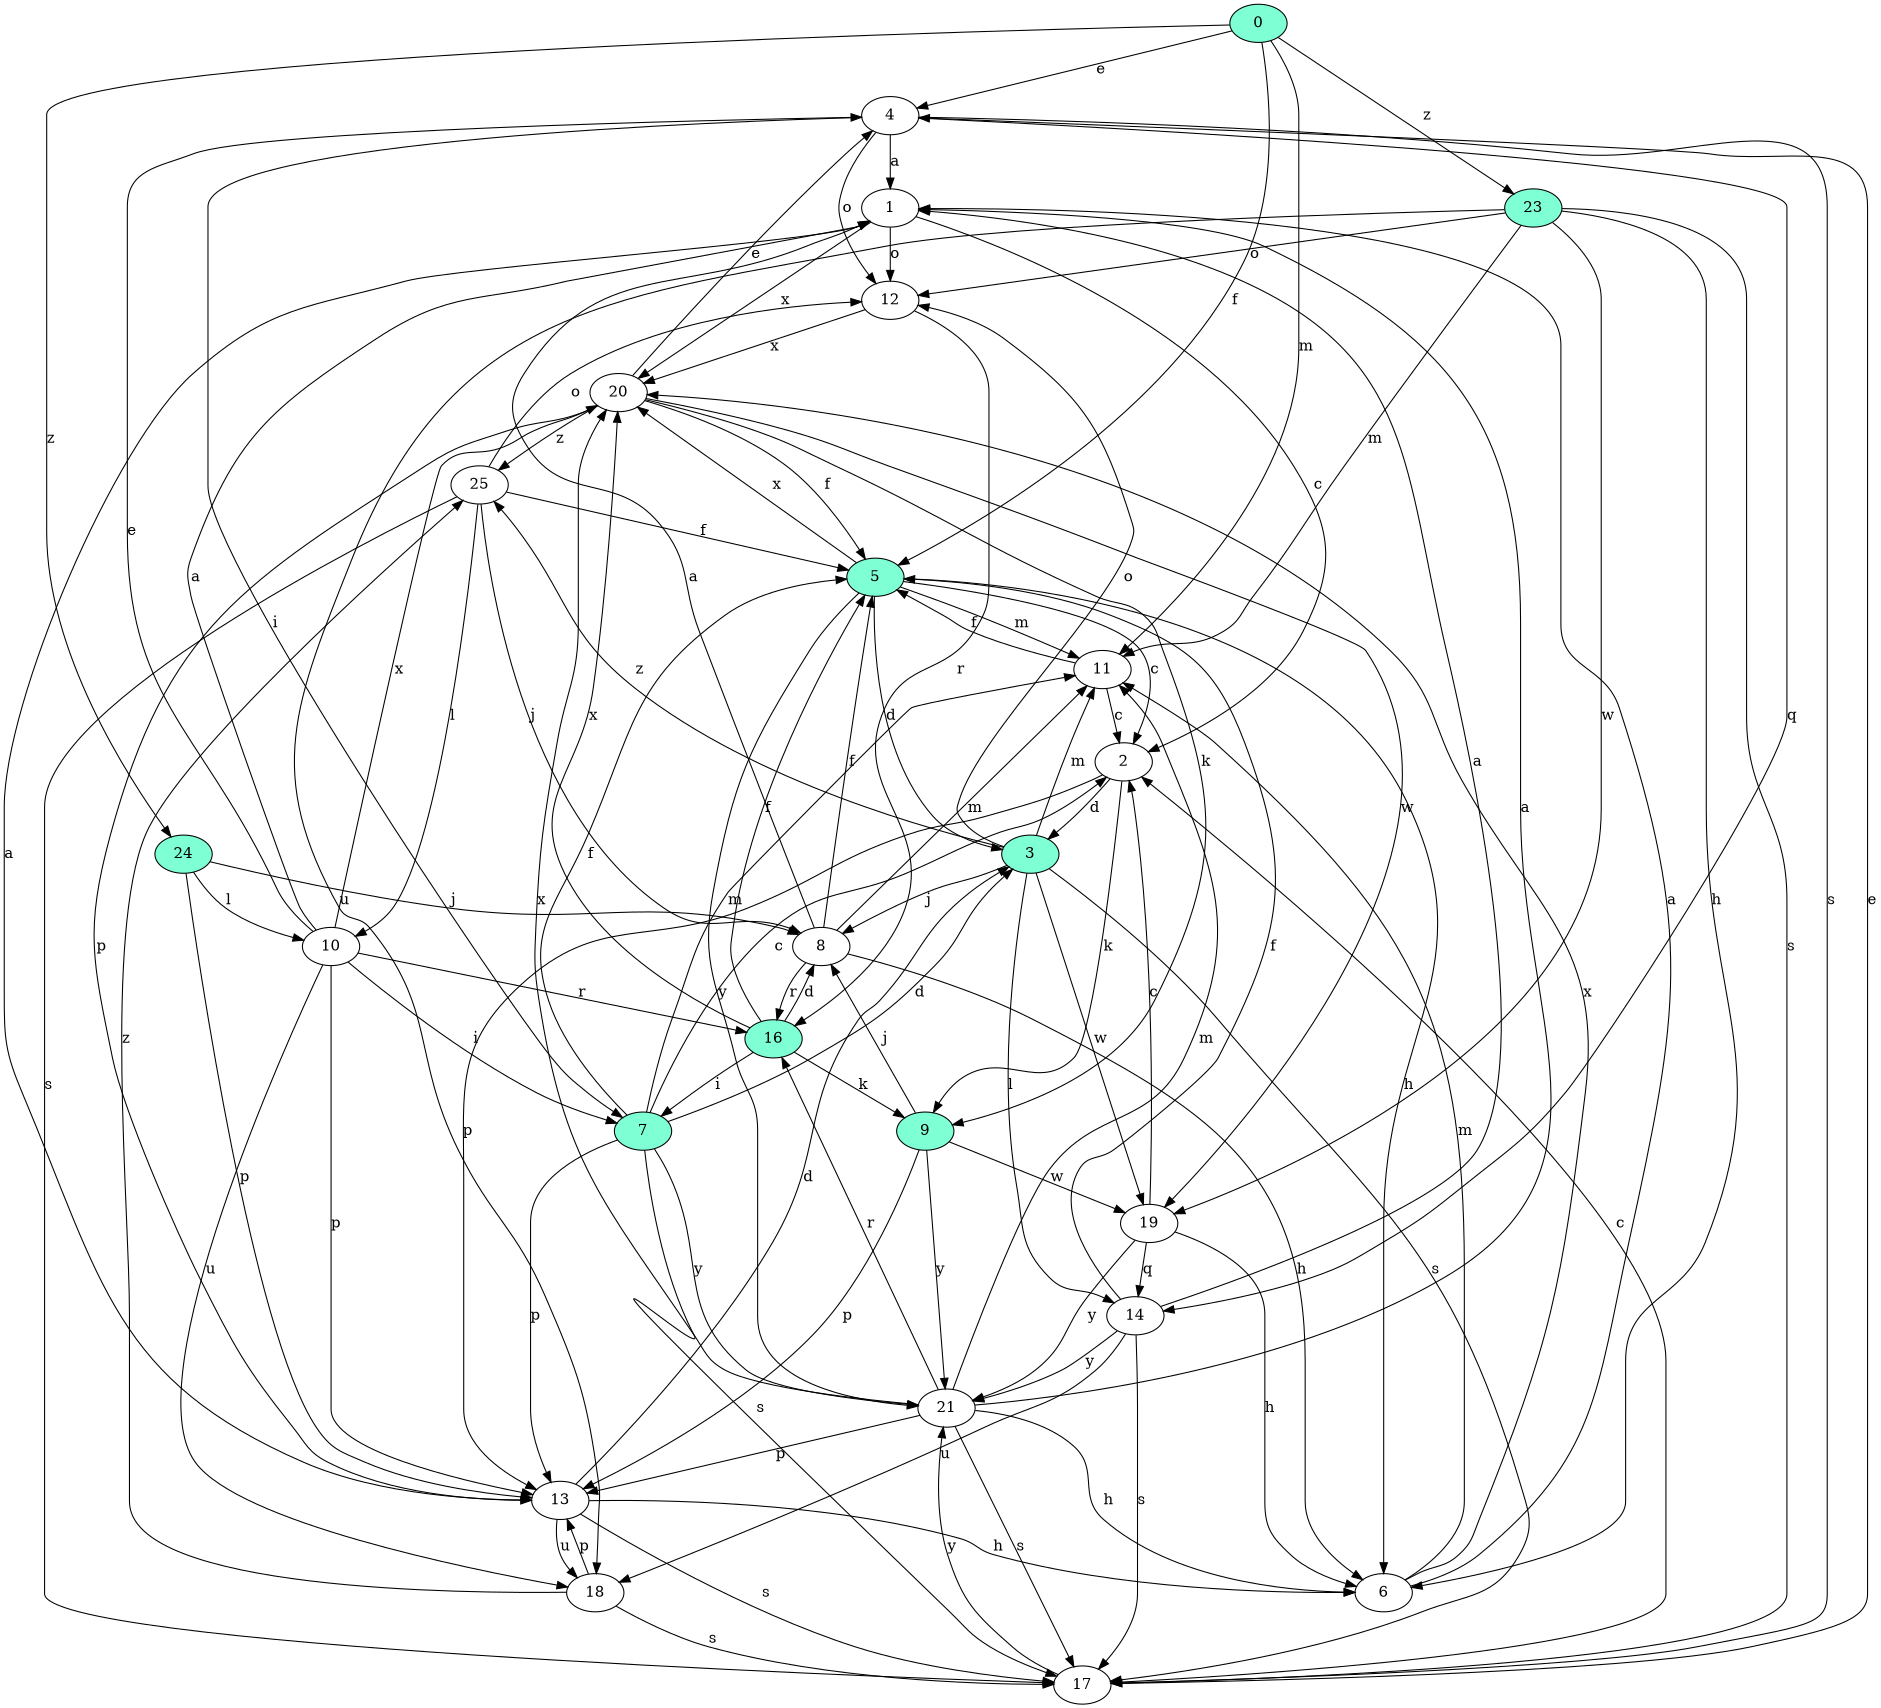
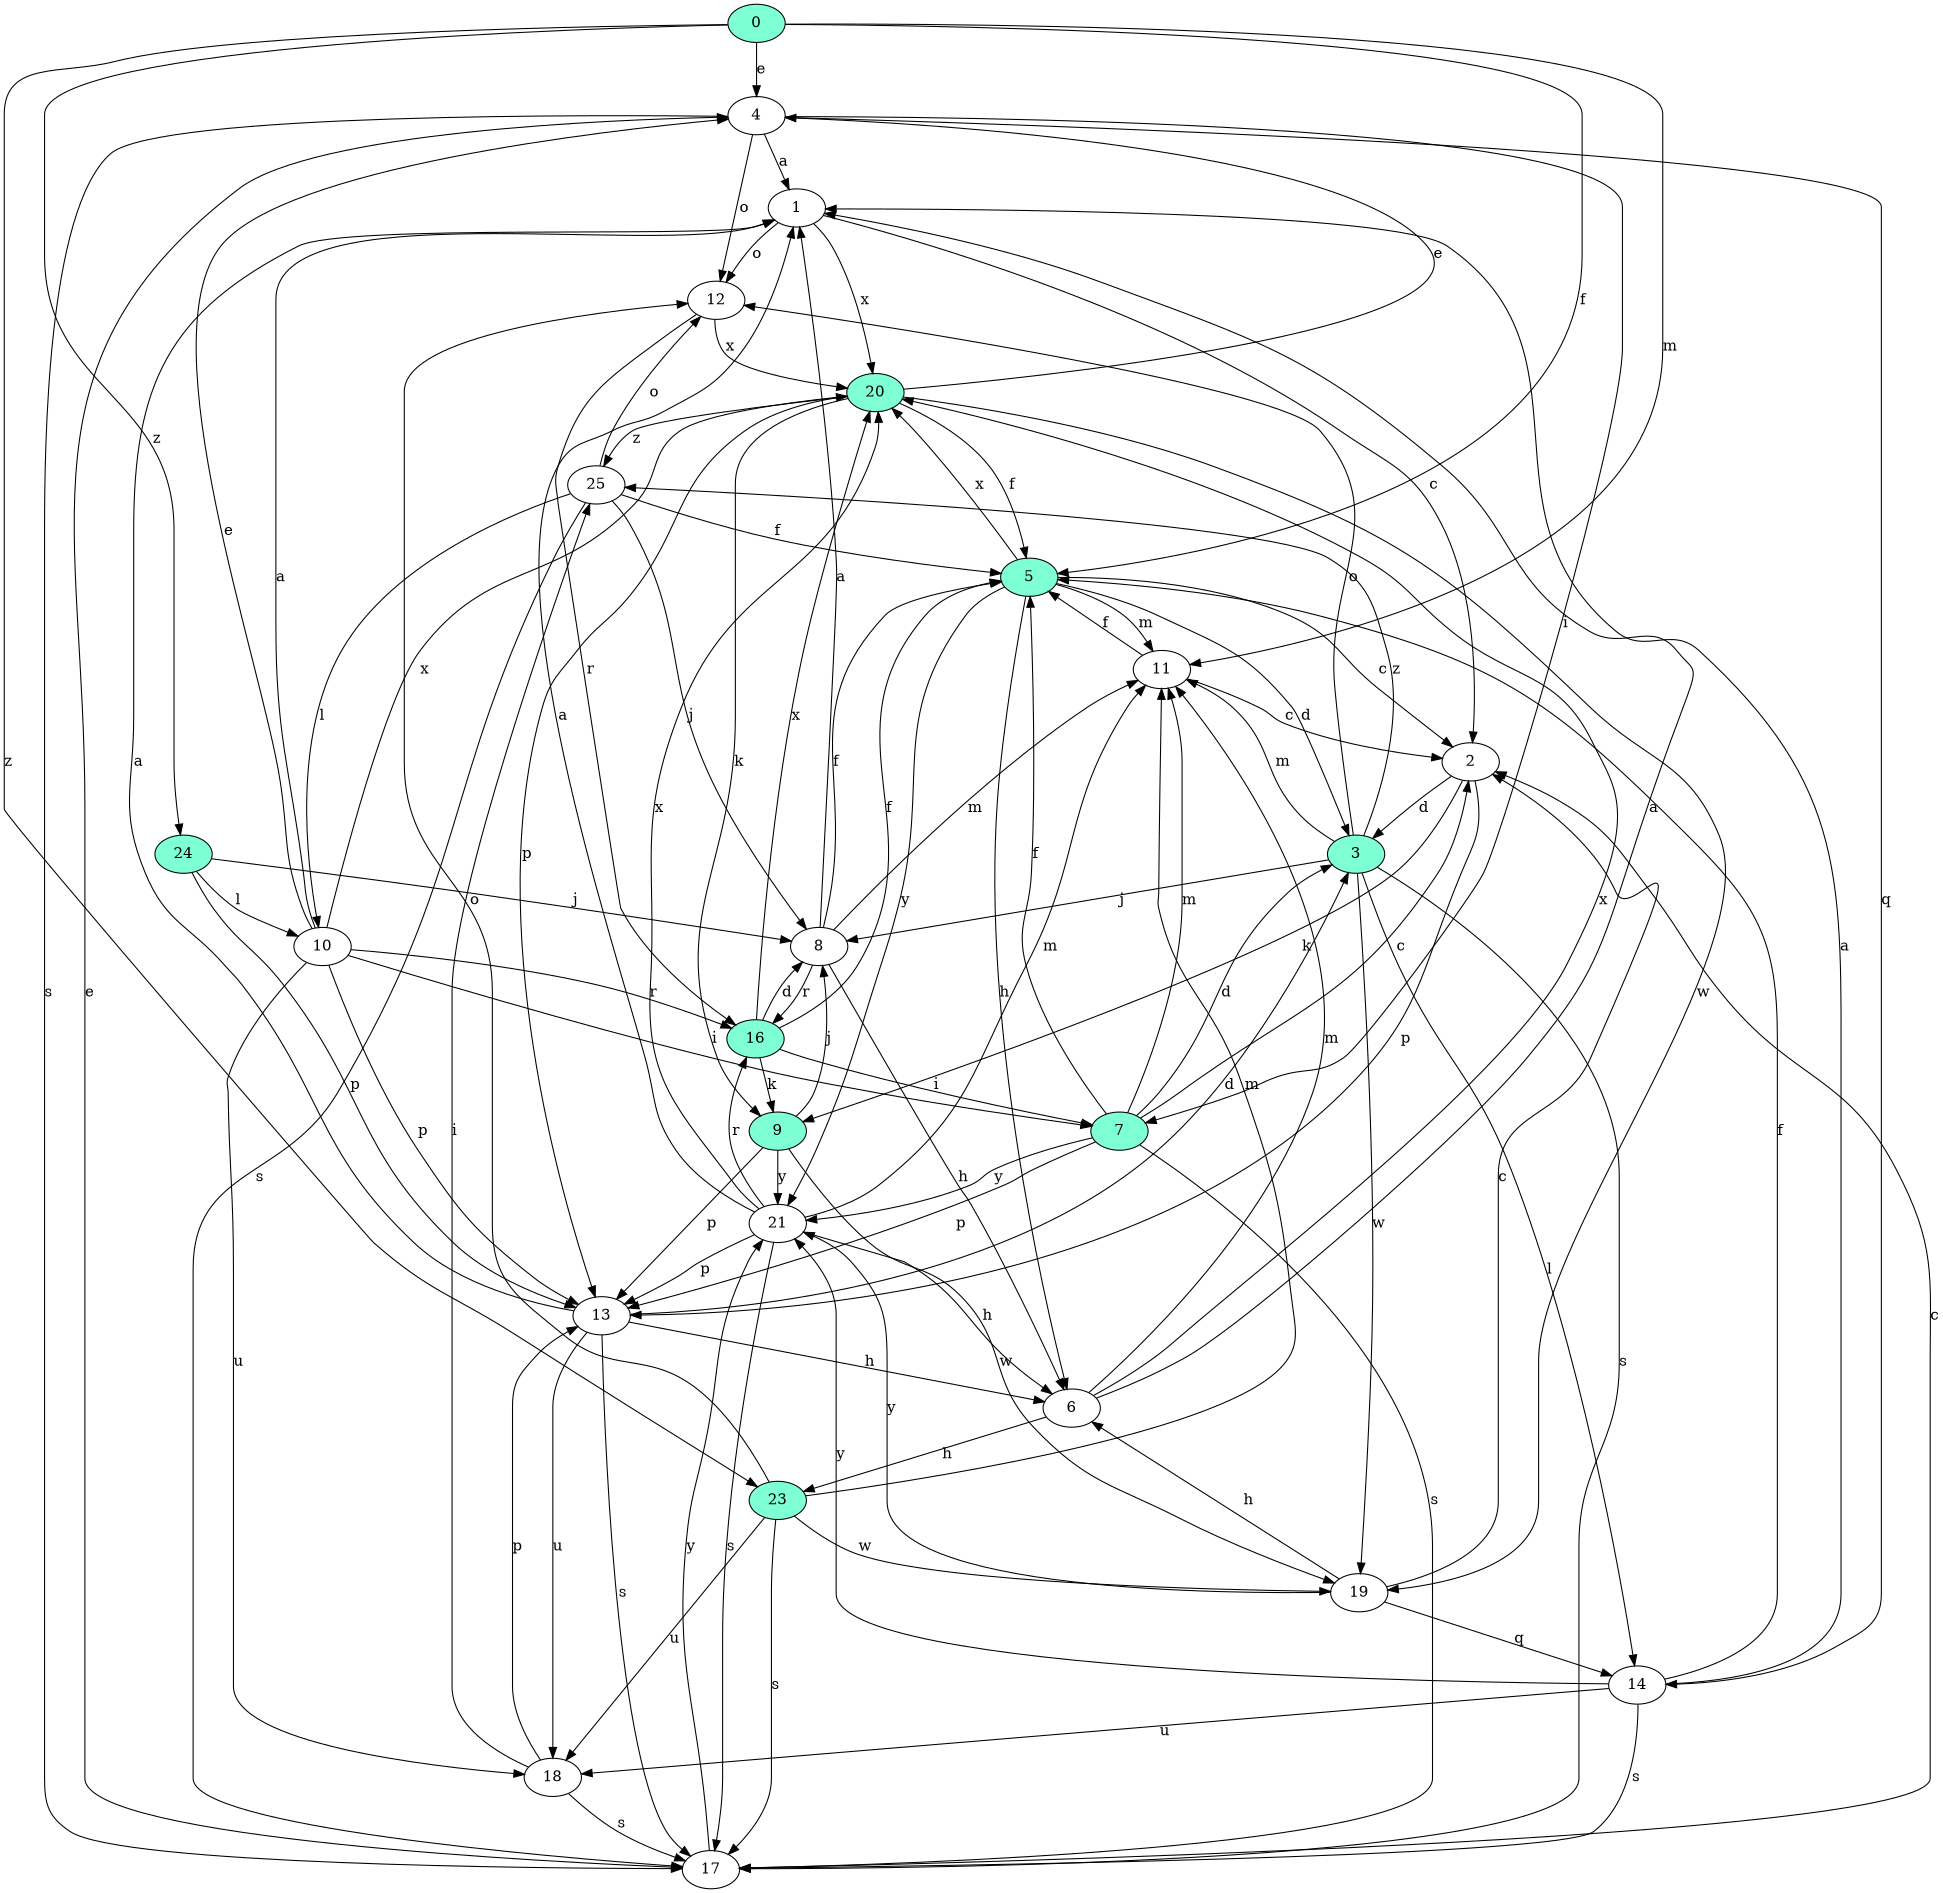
node "20": fillcolor white -> aquamarine
edge "23" -> "6": reversed
edge "18" -> "25": label "z" -> "i"
